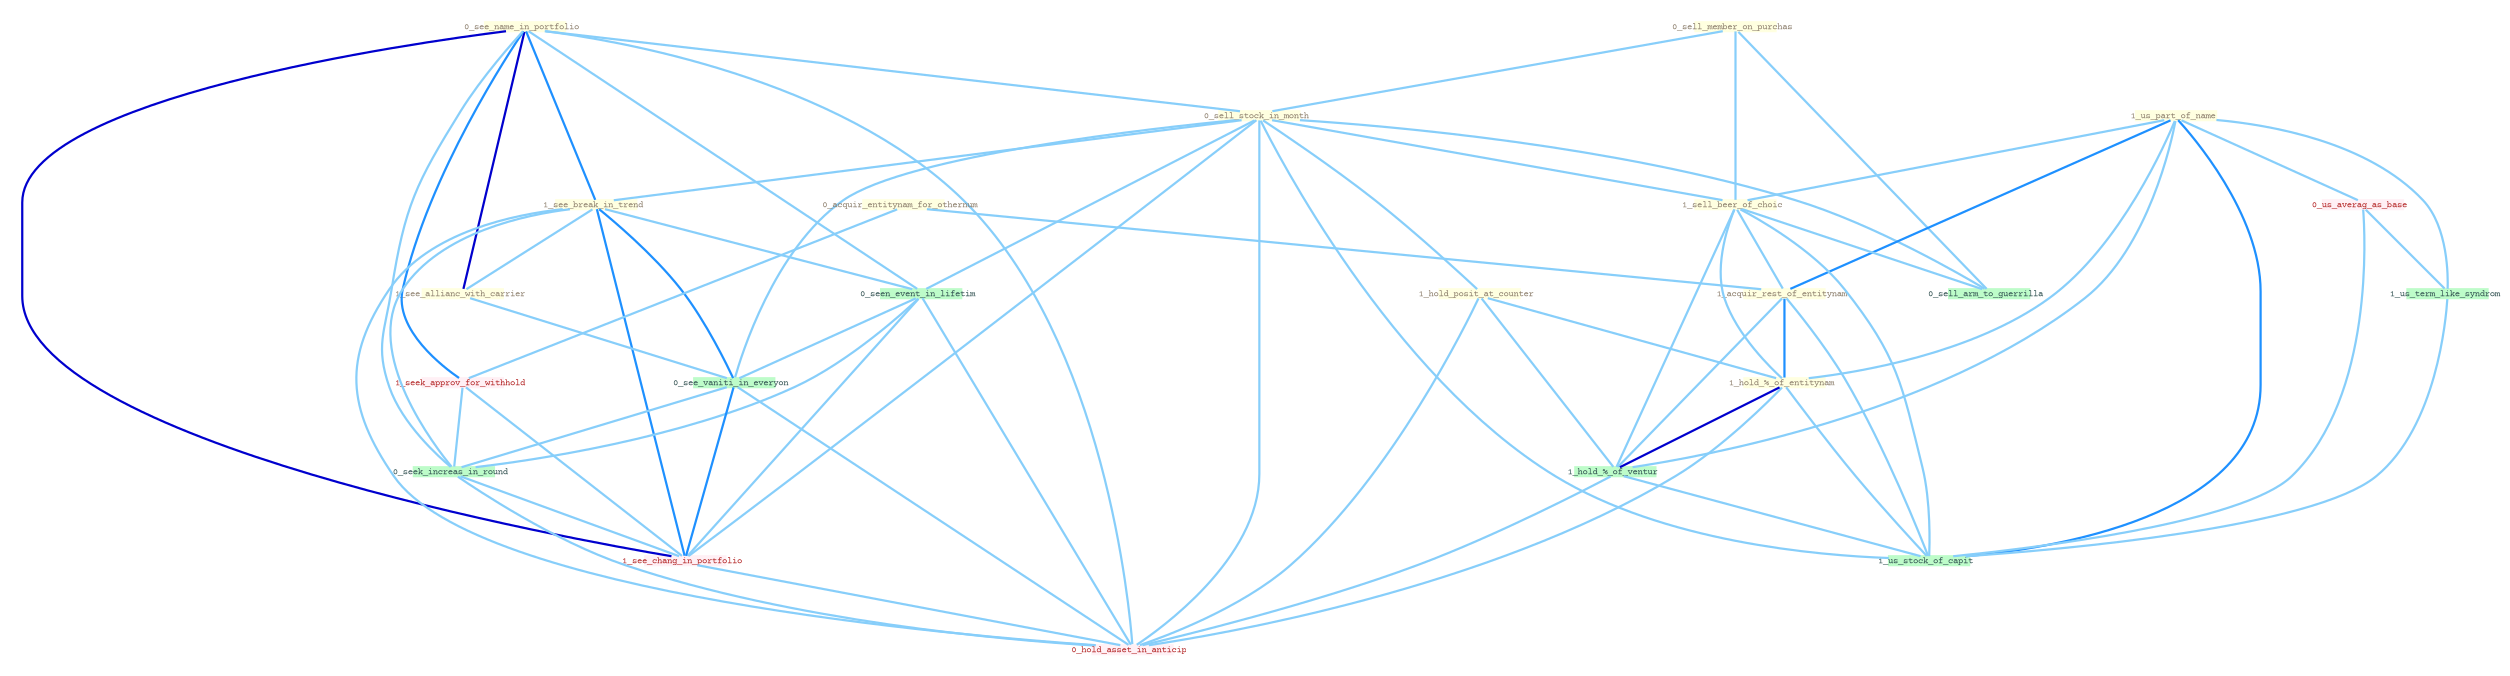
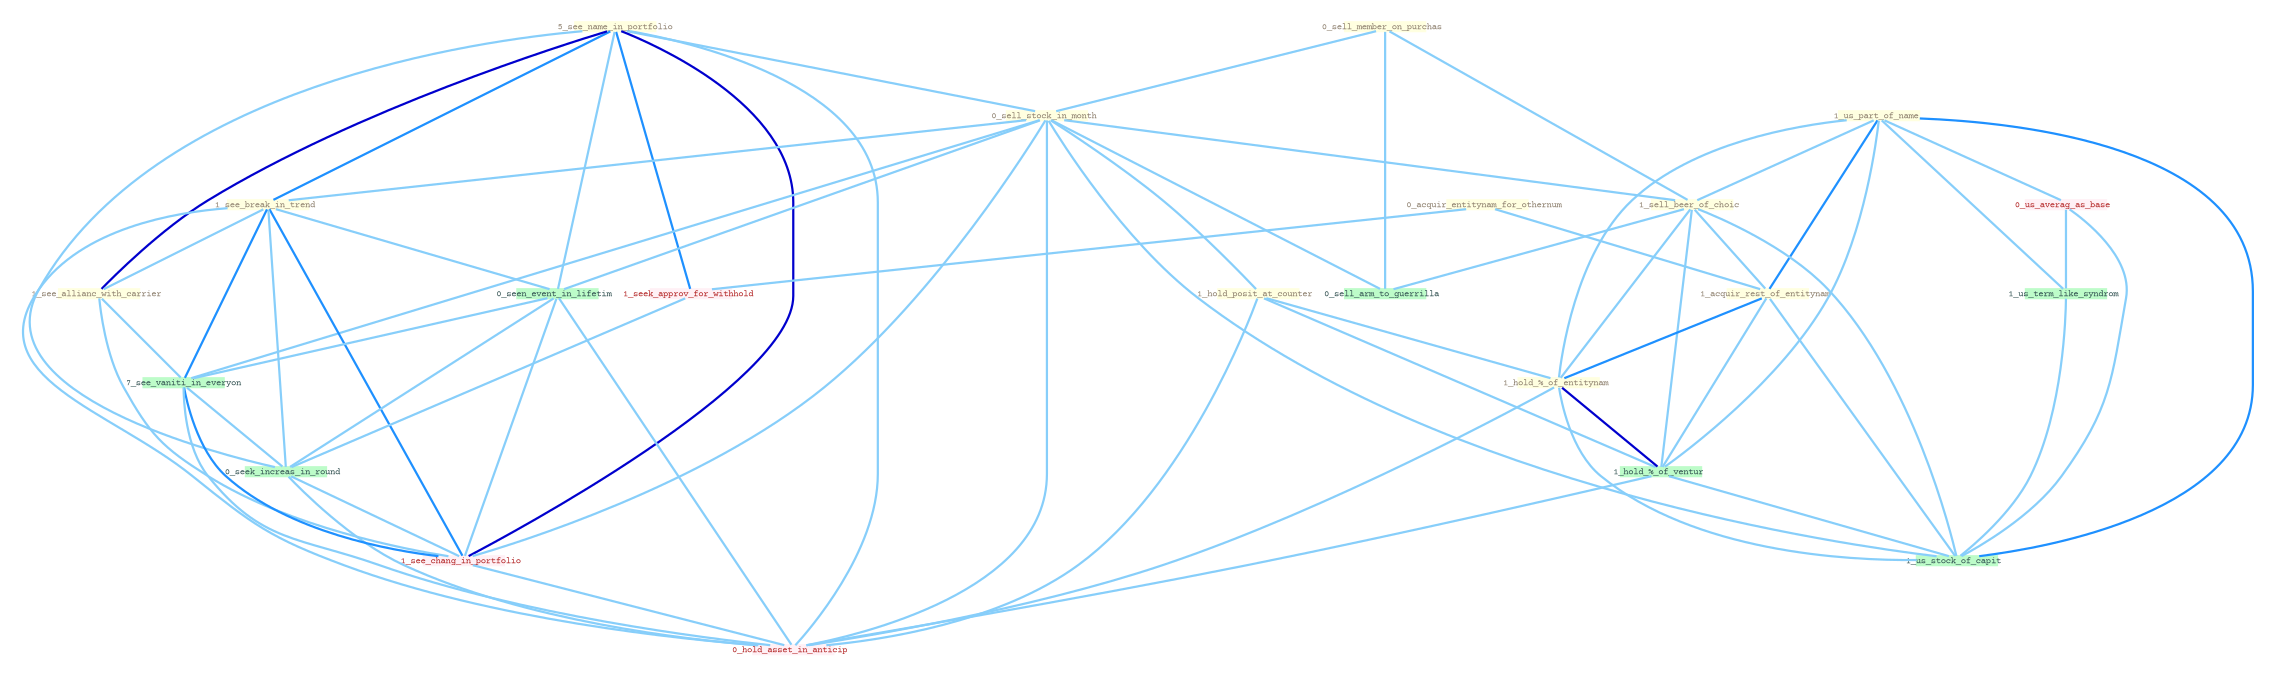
node "0_see_name_in_portfolio": label "0_see_name_in_portfolio" -> "5_see_name_in_portfolio"
node "0_see_vaniti_in_everyon": label "0_see_vaniti_in_everyon" -> "7_see_vaniti_in_everyon"
edge "1_seek_approv_for_withhold" -- "1_see_chang_in_portfolio": now "1_see_allianc_with_carrier" -- "1_see_chang_in_portfolio"
